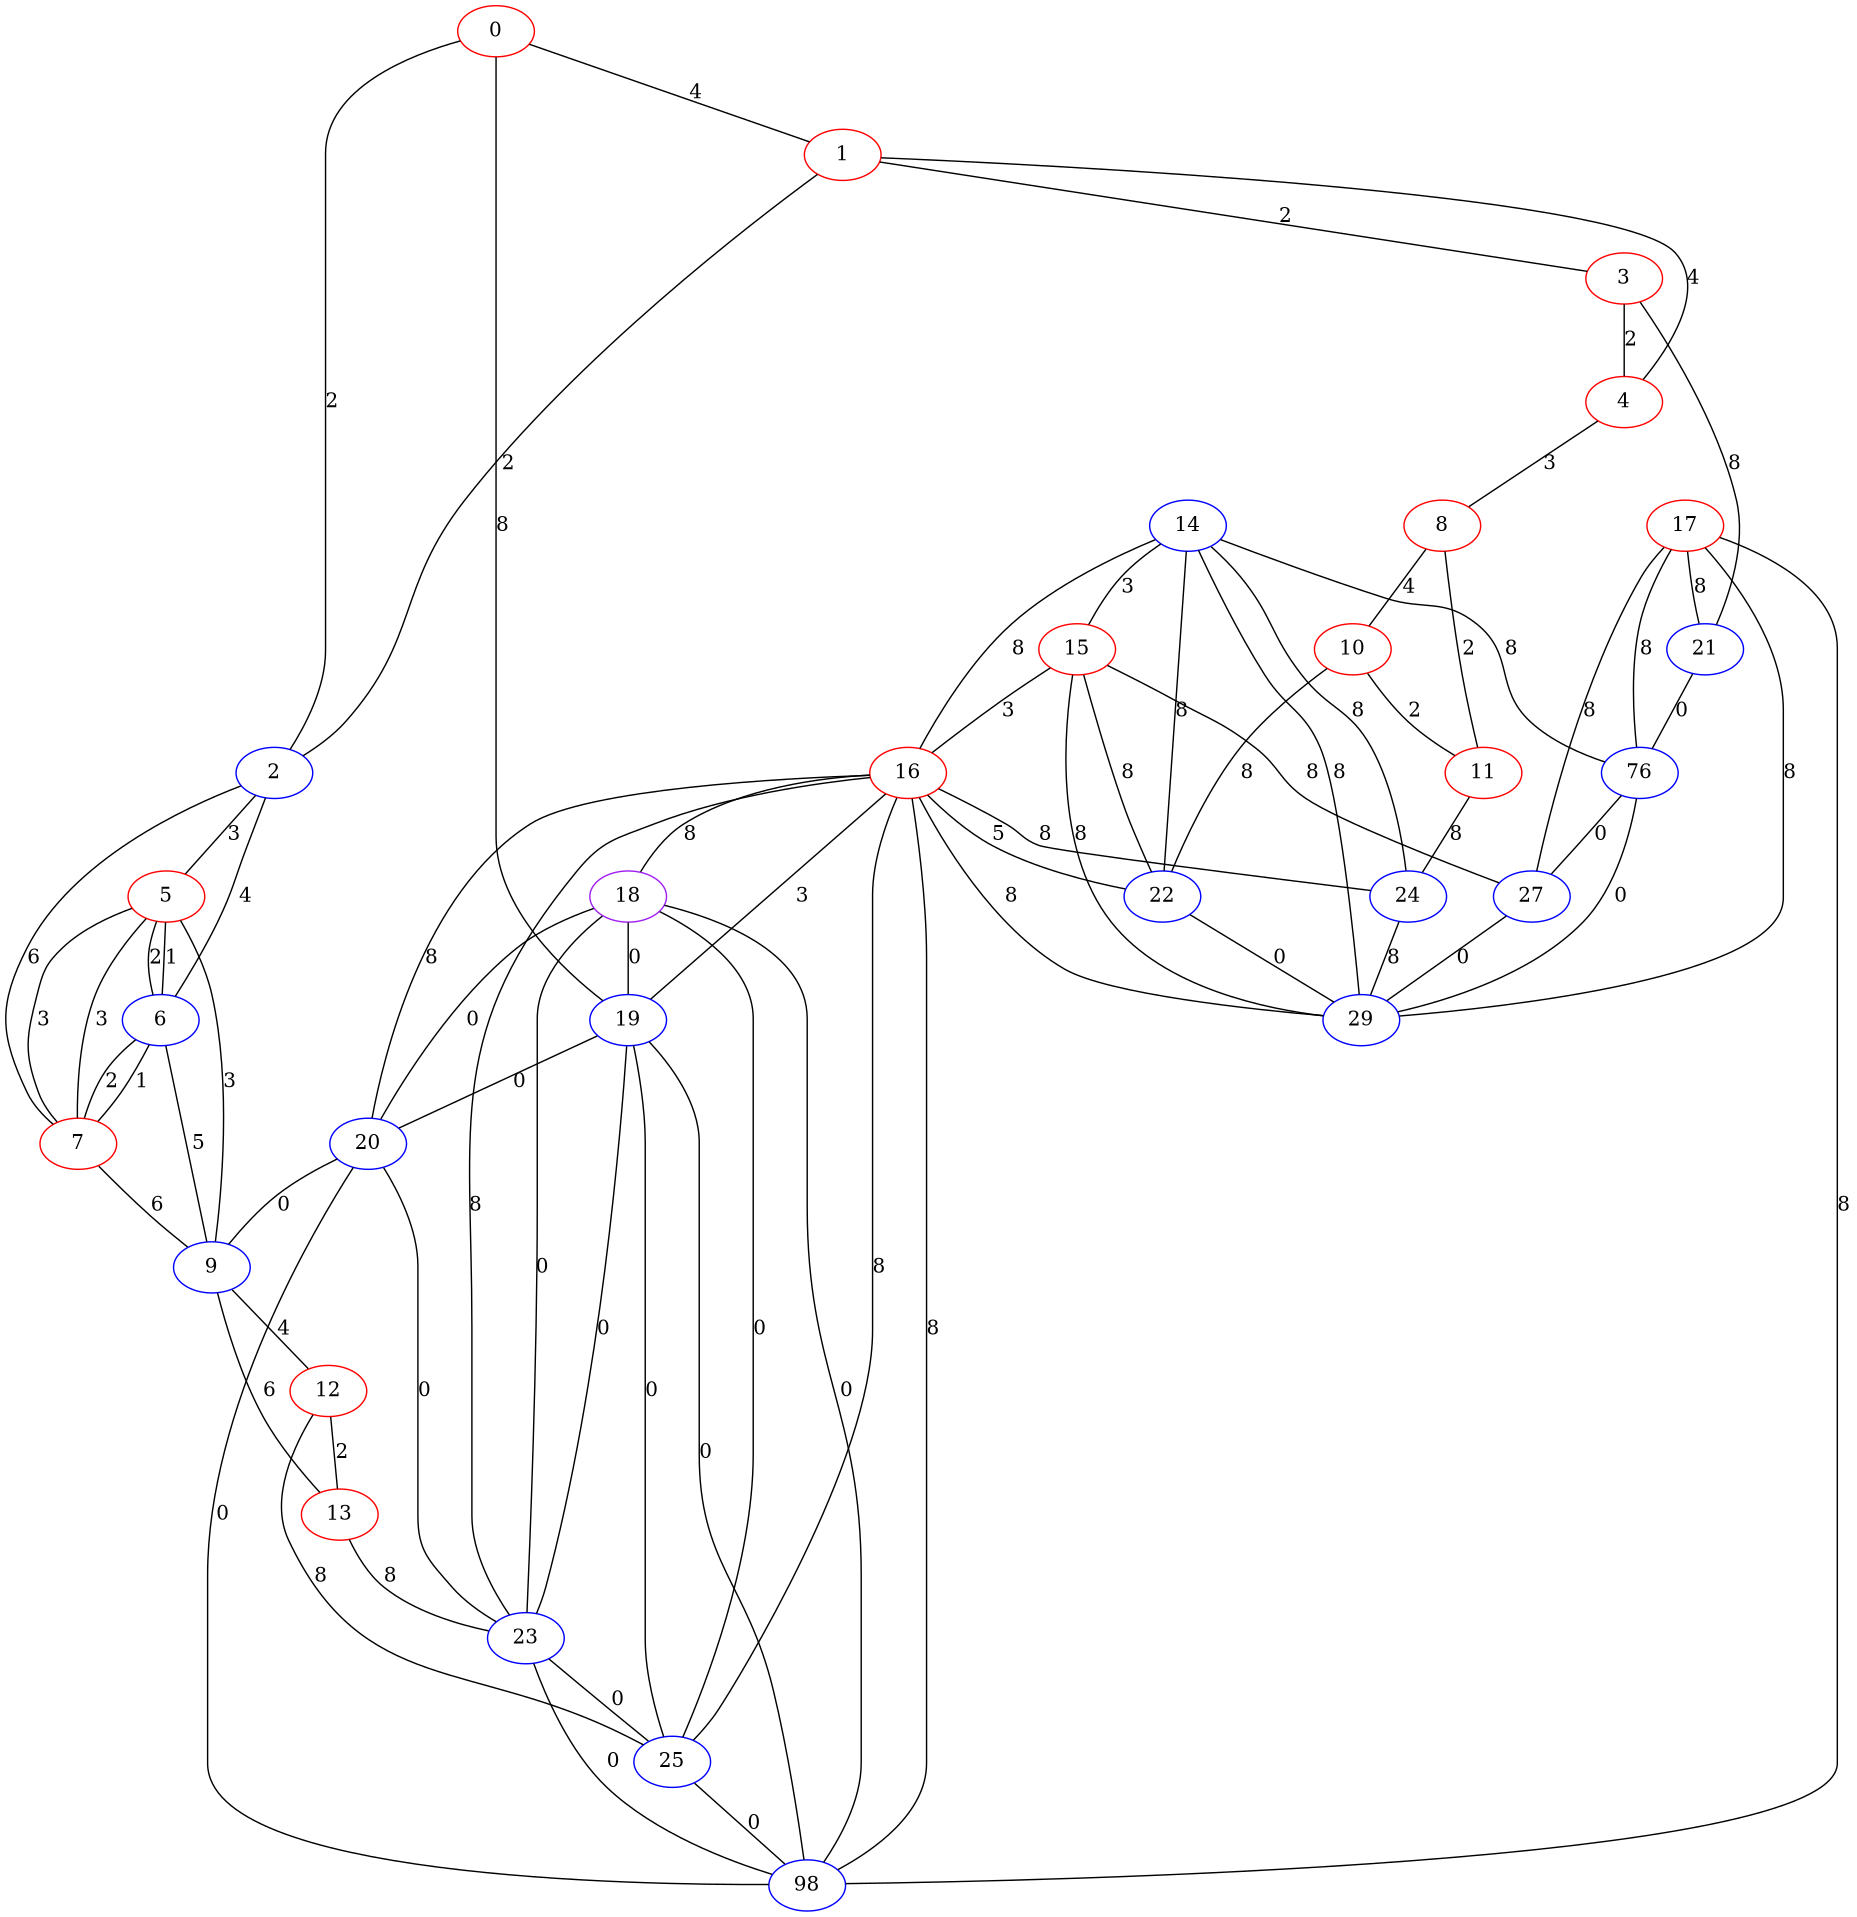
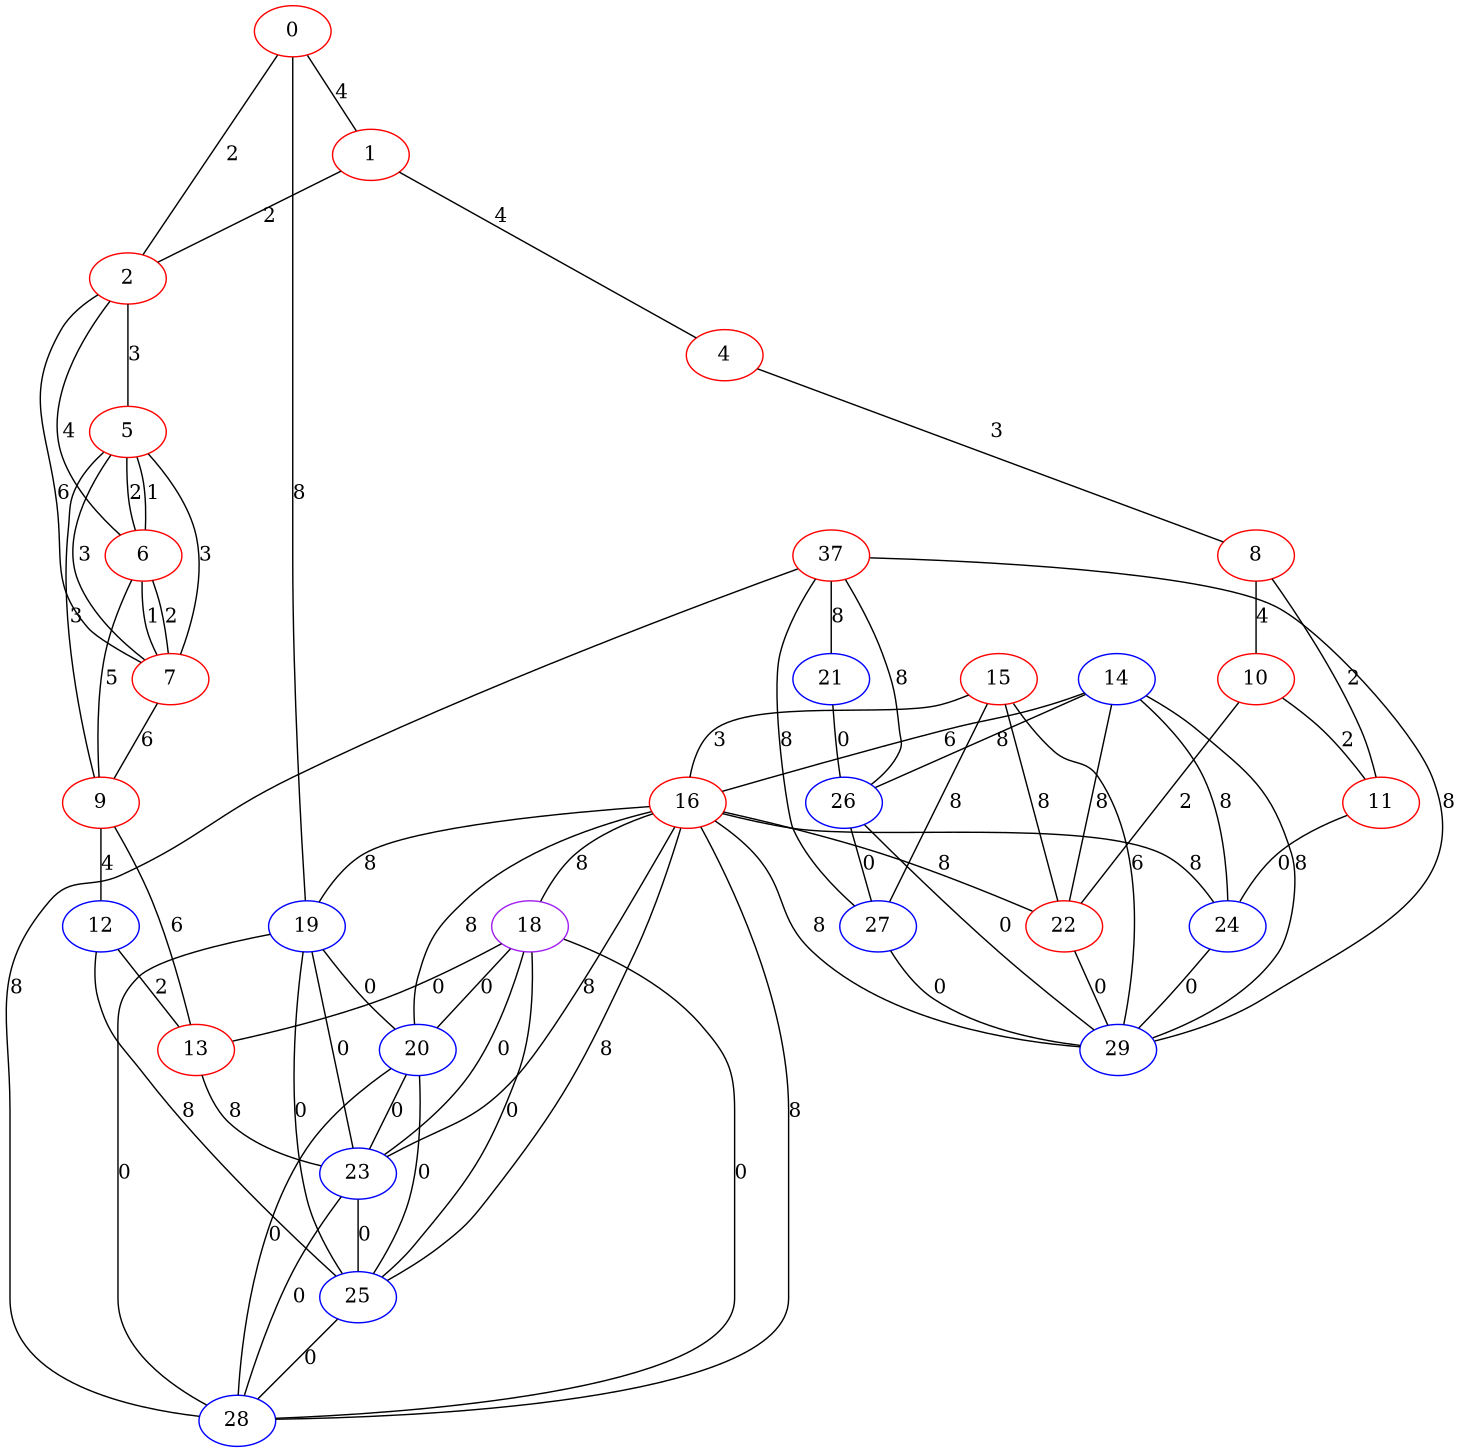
node "3": removed
node "17": label "17" -> "37"
edge "14" -- "15": removed, label "3"
edge "14" -- "16": label "8" -> "6"
node "2": color blue -> red
edge "10" -- "22": label "8" -> "2"
node "76": label "76" -> "26"
edge "16" -- "22": label "5" -> "8"
edge "15" -- "29": label "8" -> "6"
edge "11" -- "24": label "8" -> "0"
edge "16" -- "19": label "3" -> "8"
node "22": color blue -> red
edge "18" -- "19": now "18" -- "13"
edge "24" -- "29": label "8" -> "0"
node "6": color blue -> red
edge "20" -- "9": now "20" -- "25"
node "9": color blue -> red
node "12": color red -> blue
node "98": label "98" -> "28"
